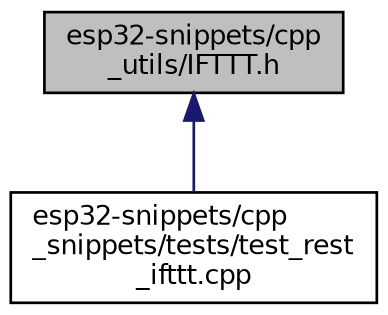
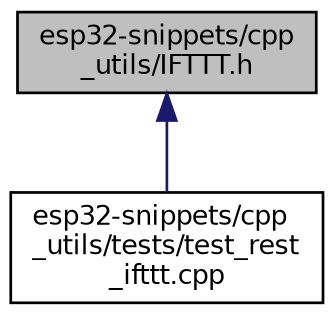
node "esp32-snippets/cpp _snippets/tests/test_rest _ifttt.cpp": label "esp32-snippets/cpp _snippets/tests/test_rest _ifttt.cpp" -> "esp32-snippets/cpp _utils/tests/test_rest _ifttt.cpp"
